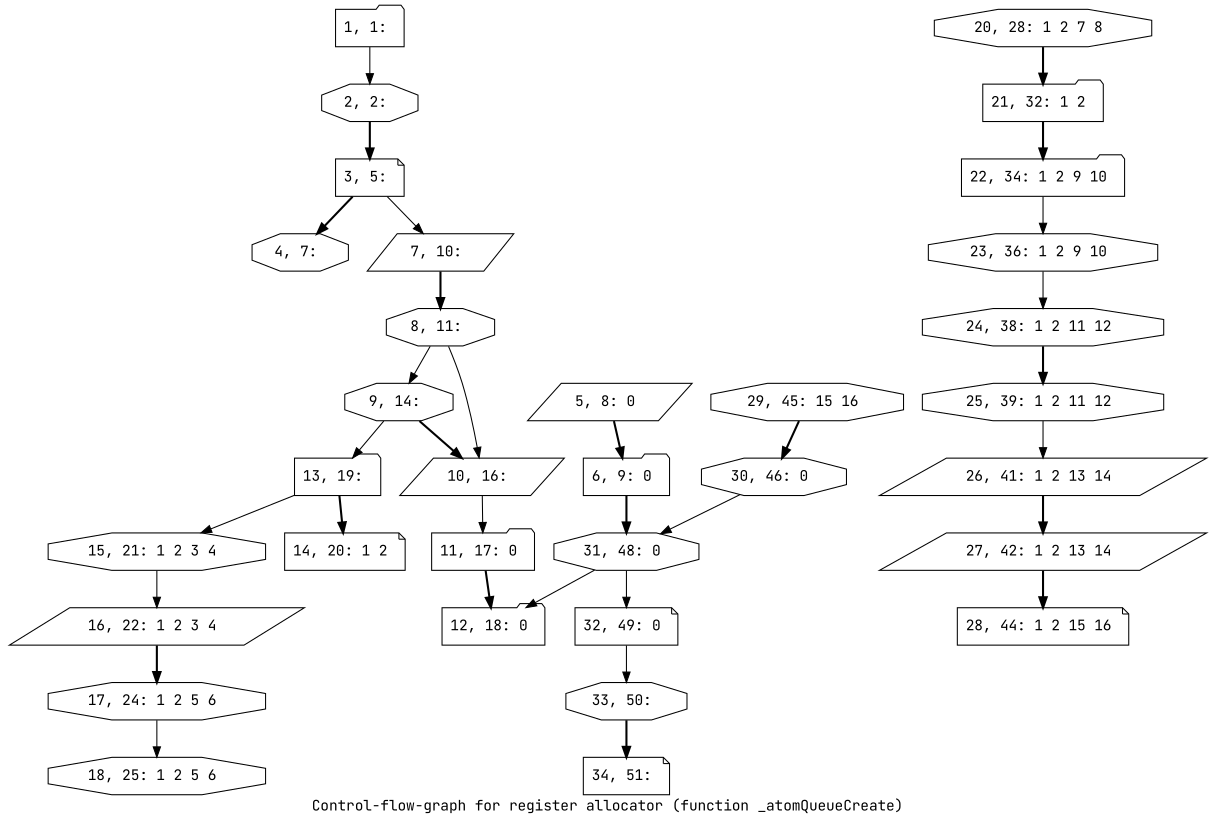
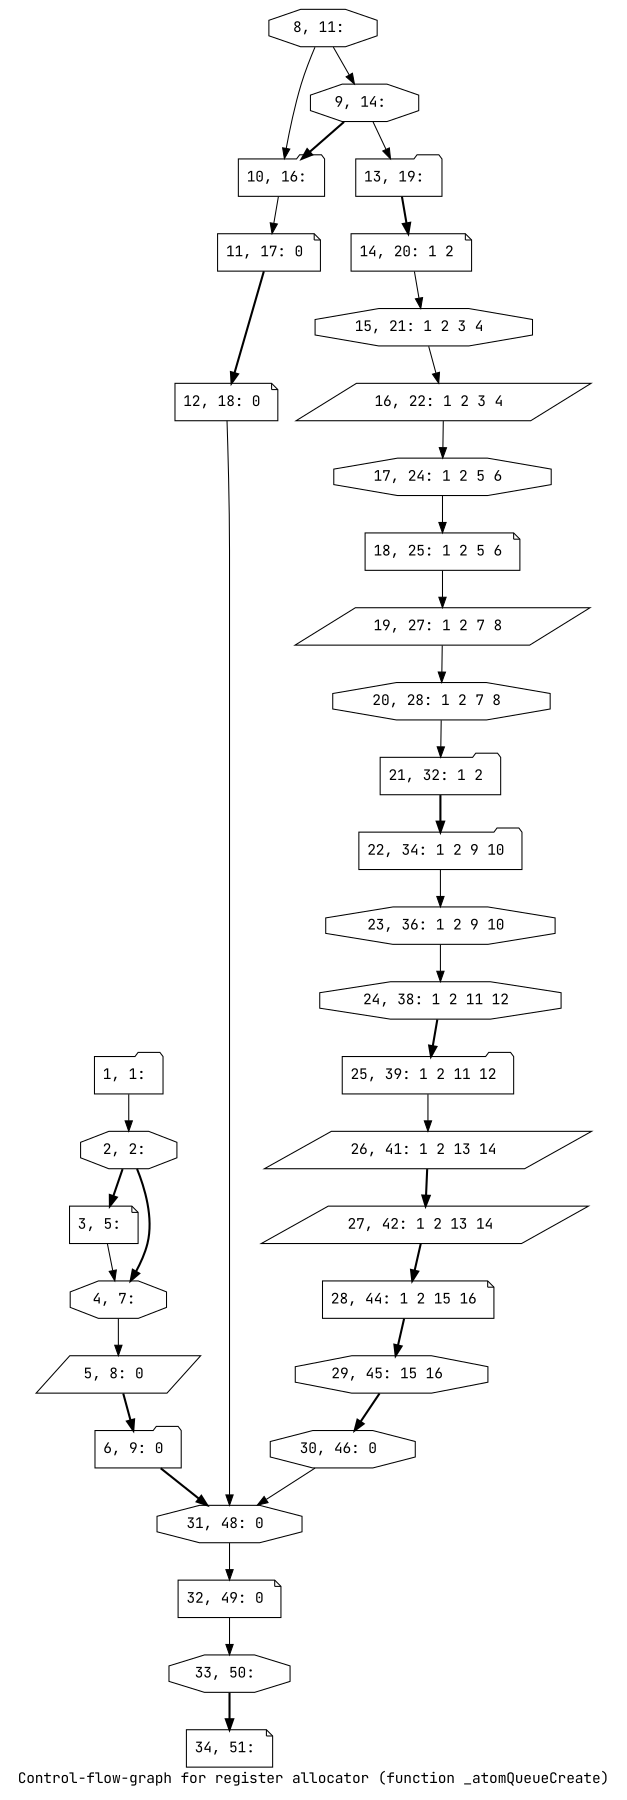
edge "20, 28: 1 2 7 8" -> "21, 32: 1 2": style bold -> solid
edge "3, 5:" -> "4, 7:": style bold -> solid
node "7, 10:": removed
node "25, 39: 1 2 11 12": shape octagon -> folder
node "10, 16:": shape parallelogram -> folder
edge "13, 19:" -> "15, 21: 1 2 3 4": now "14, 20: 1 2" -> "15, 21: 1 2 3 4"
node "11, 17: 0": shape folder -> note
edge "31, 48: 0" -> "12, 18: 0": reversed
node "19, 27: 1 2 7 8": added
node "12, 18: 0": shape folder -> note
edge "16, 22: 1 2 3 4" -> "17, 24: 1 2 5 6": style bold -> solid
node "18, 25: 1 2 5 6": shape octagon -> note
edge "2, 2:" -> "4, 7:": added
edge "4, 7:" -> "5, 8: 0": added
edge "28, 44: 1 2 15 16" -> "29, 45: 15 16": added
